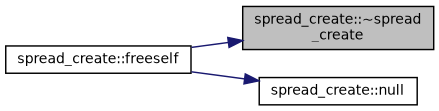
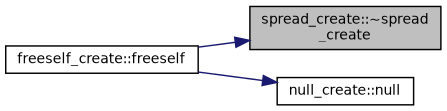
node "spread_create::freeself": label "spread_create::freeself" -> "freeself_create::freeself"
node "spread_create::null": label "spread_create::null" -> "null_create::null"
